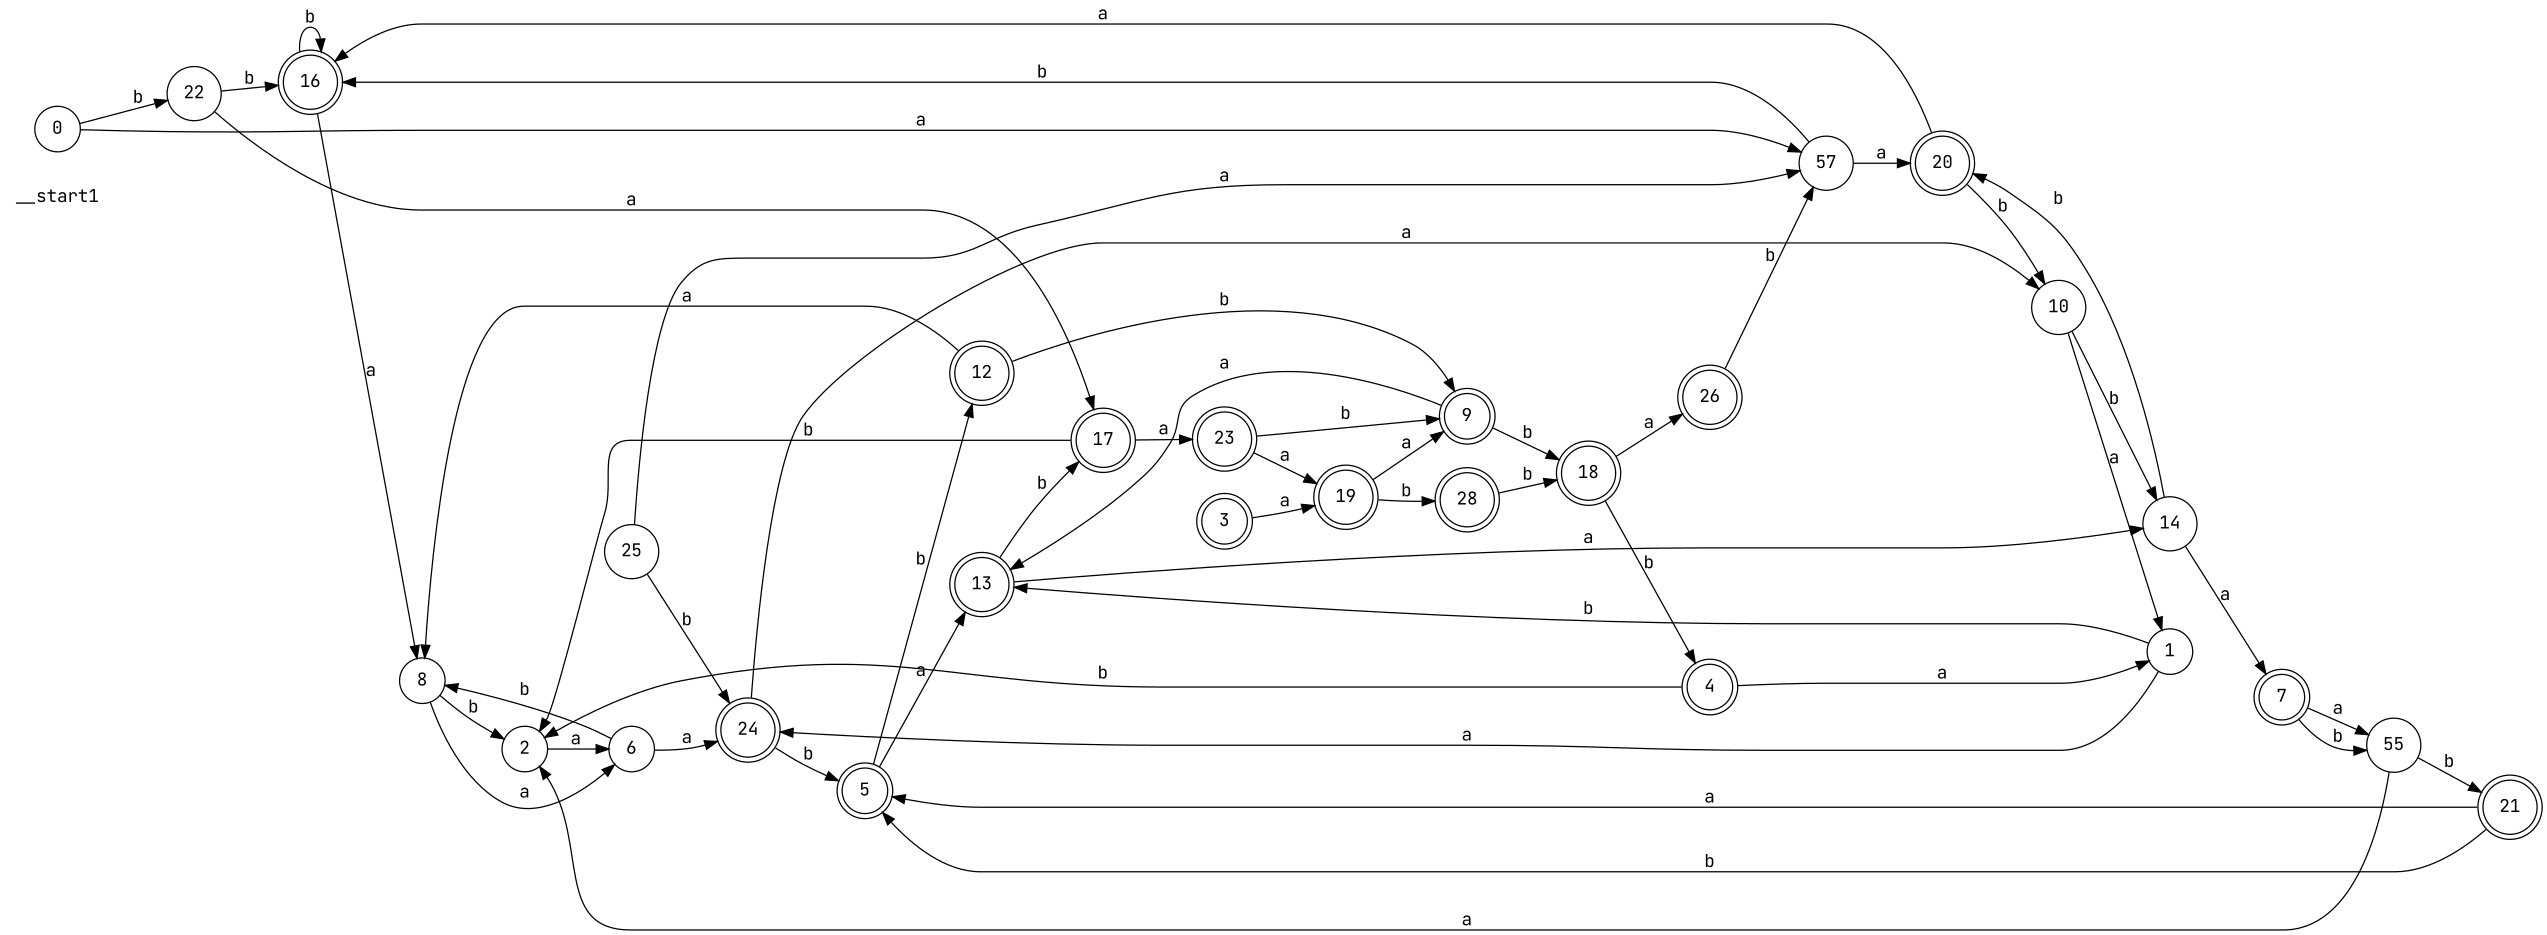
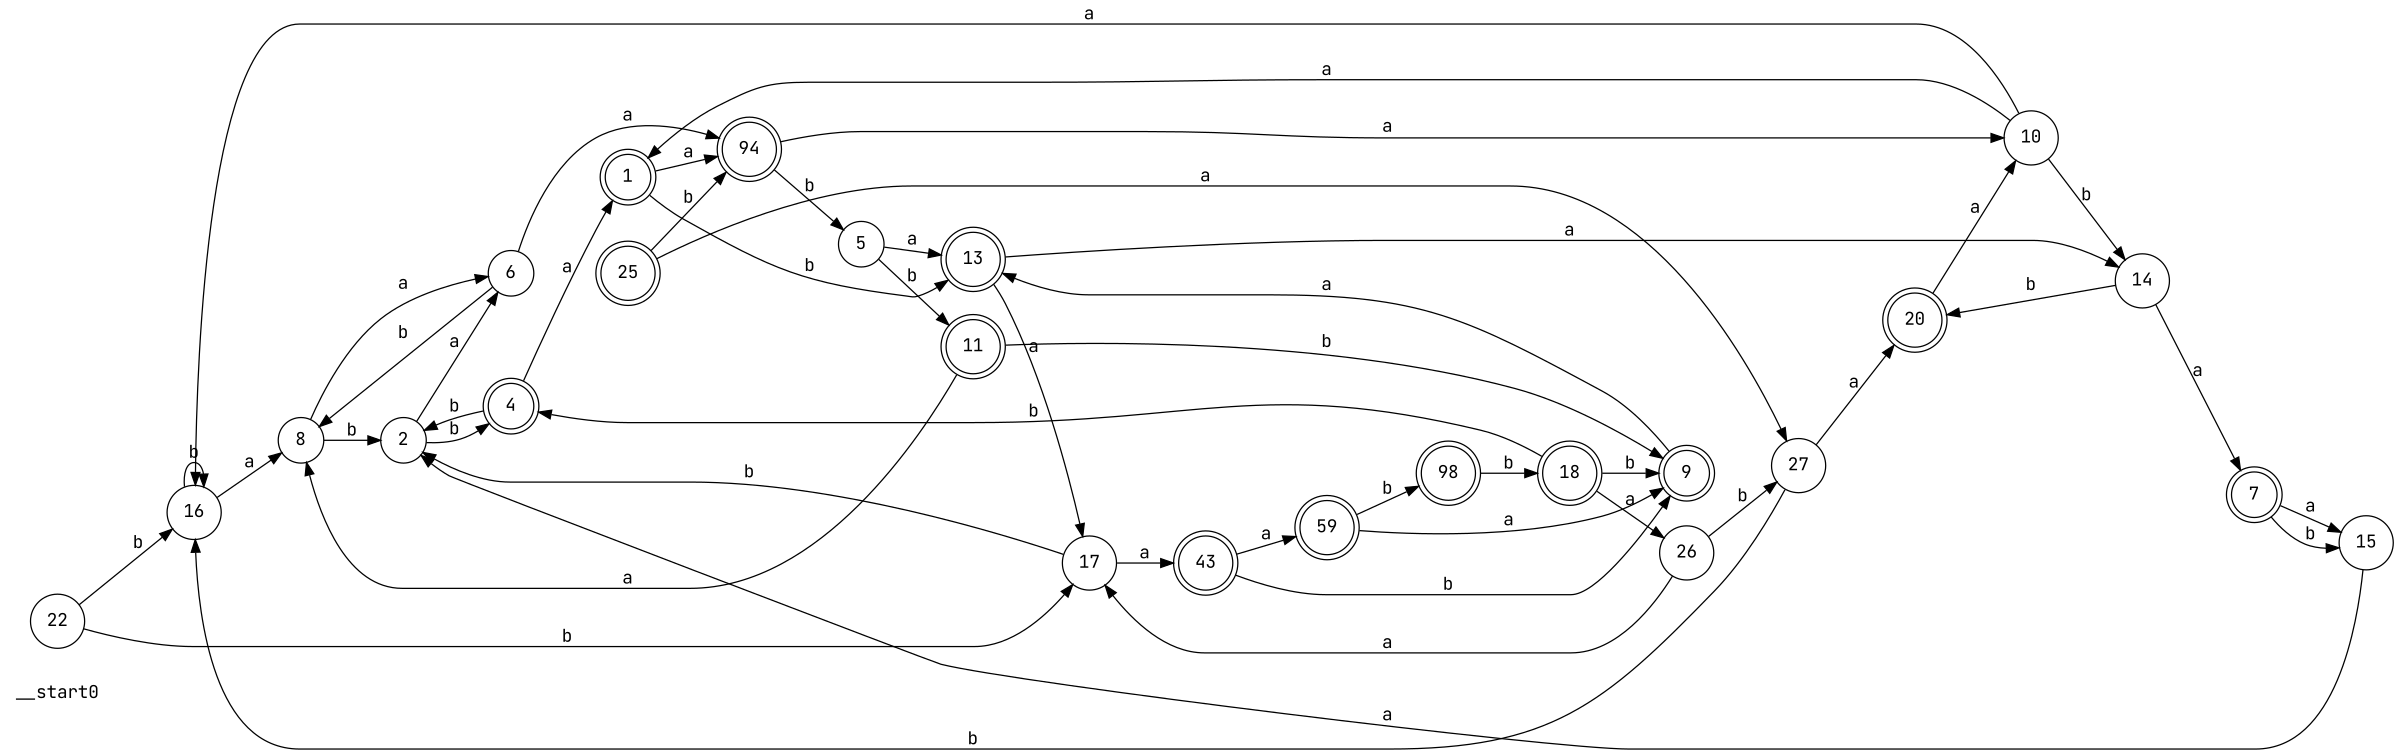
edge "20" -> "16": now "10" -> "16"
node "16": shape doublecircle -> circle
node "0": removed
node "57": label "57" -> "27"
node "__start1": label "__start1" -> "__start0"
edge "22" -> "17": label "a" -> "b"
edge "20" -> "10": label "b" -> "a"
node "12": label "12" -> "11"
node "26": shape doublecircle -> circle
node "23": label "23" -> "43"
node "17": shape doublecircle -> circle
edge "2" -> "4": added, label "b"
edge "9" -> "18": reversed
edge "13" -> "17": label "b" -> "a"
node "19": label "19" -> "59"
node "28": label "28" -> "98"
node "3": removed
node "25": shape circle -> doublecircle
node "1": shape circle -> doublecircle
edge "26" -> "17": added, label "a"
node "24": label "24" -> "94"
node "55": label "55" -> "15"
node "5": shape doublecircle -> circle
node "21": removed
